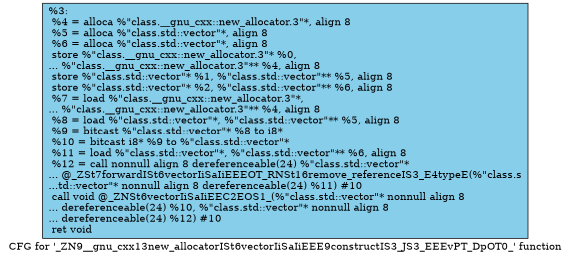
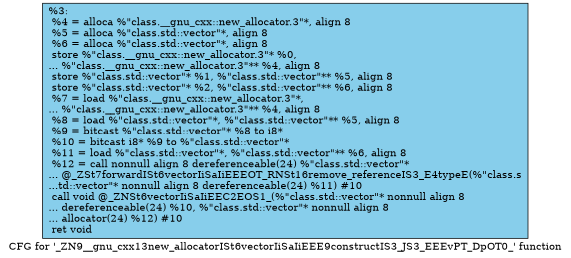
node "%3:": text "... dereferenceable(24) %12) #10" -> "... allocator(24) %12) #10"
